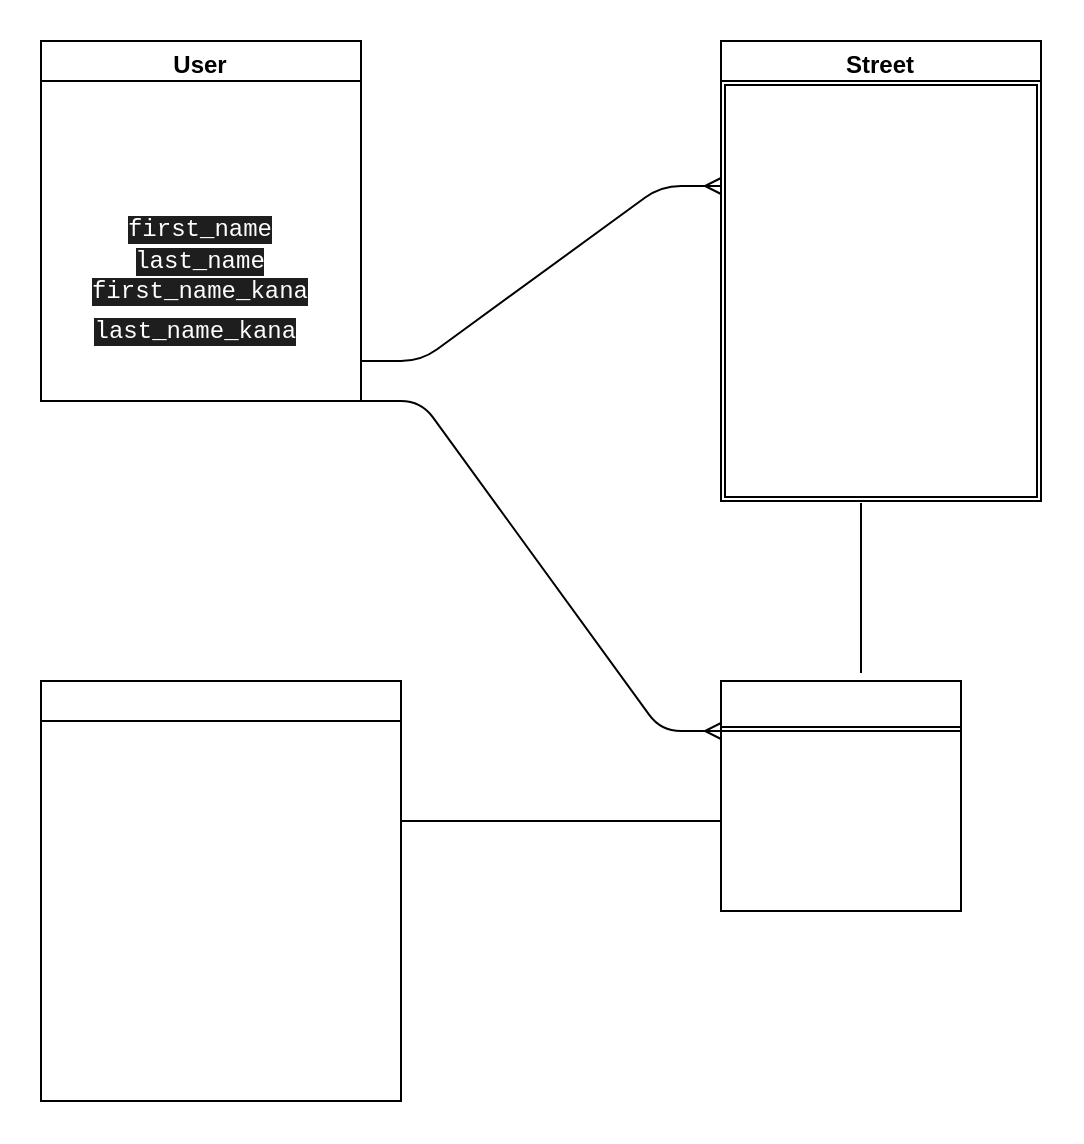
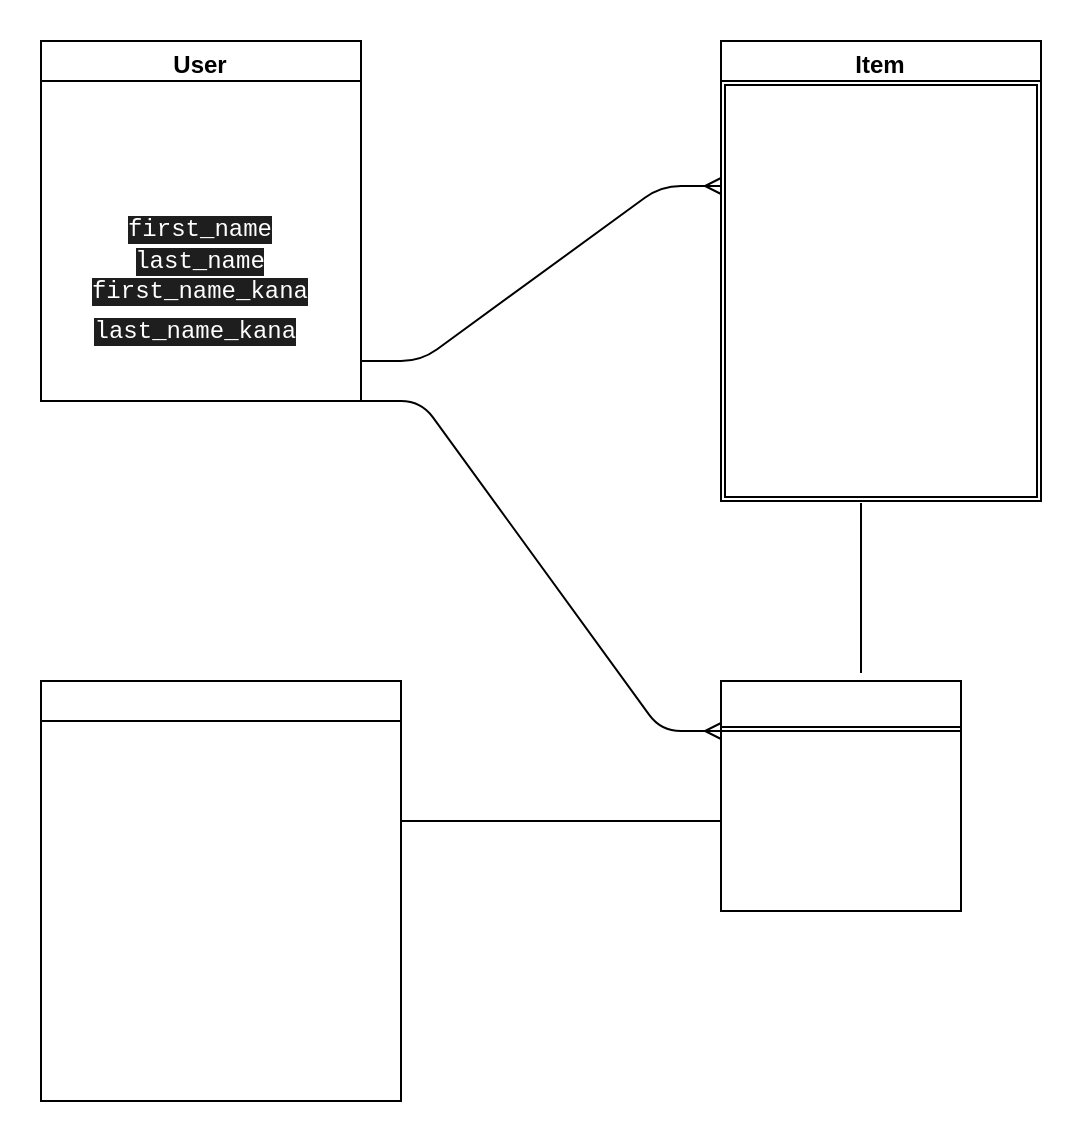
node "Street": label "Street" -> "Item"
